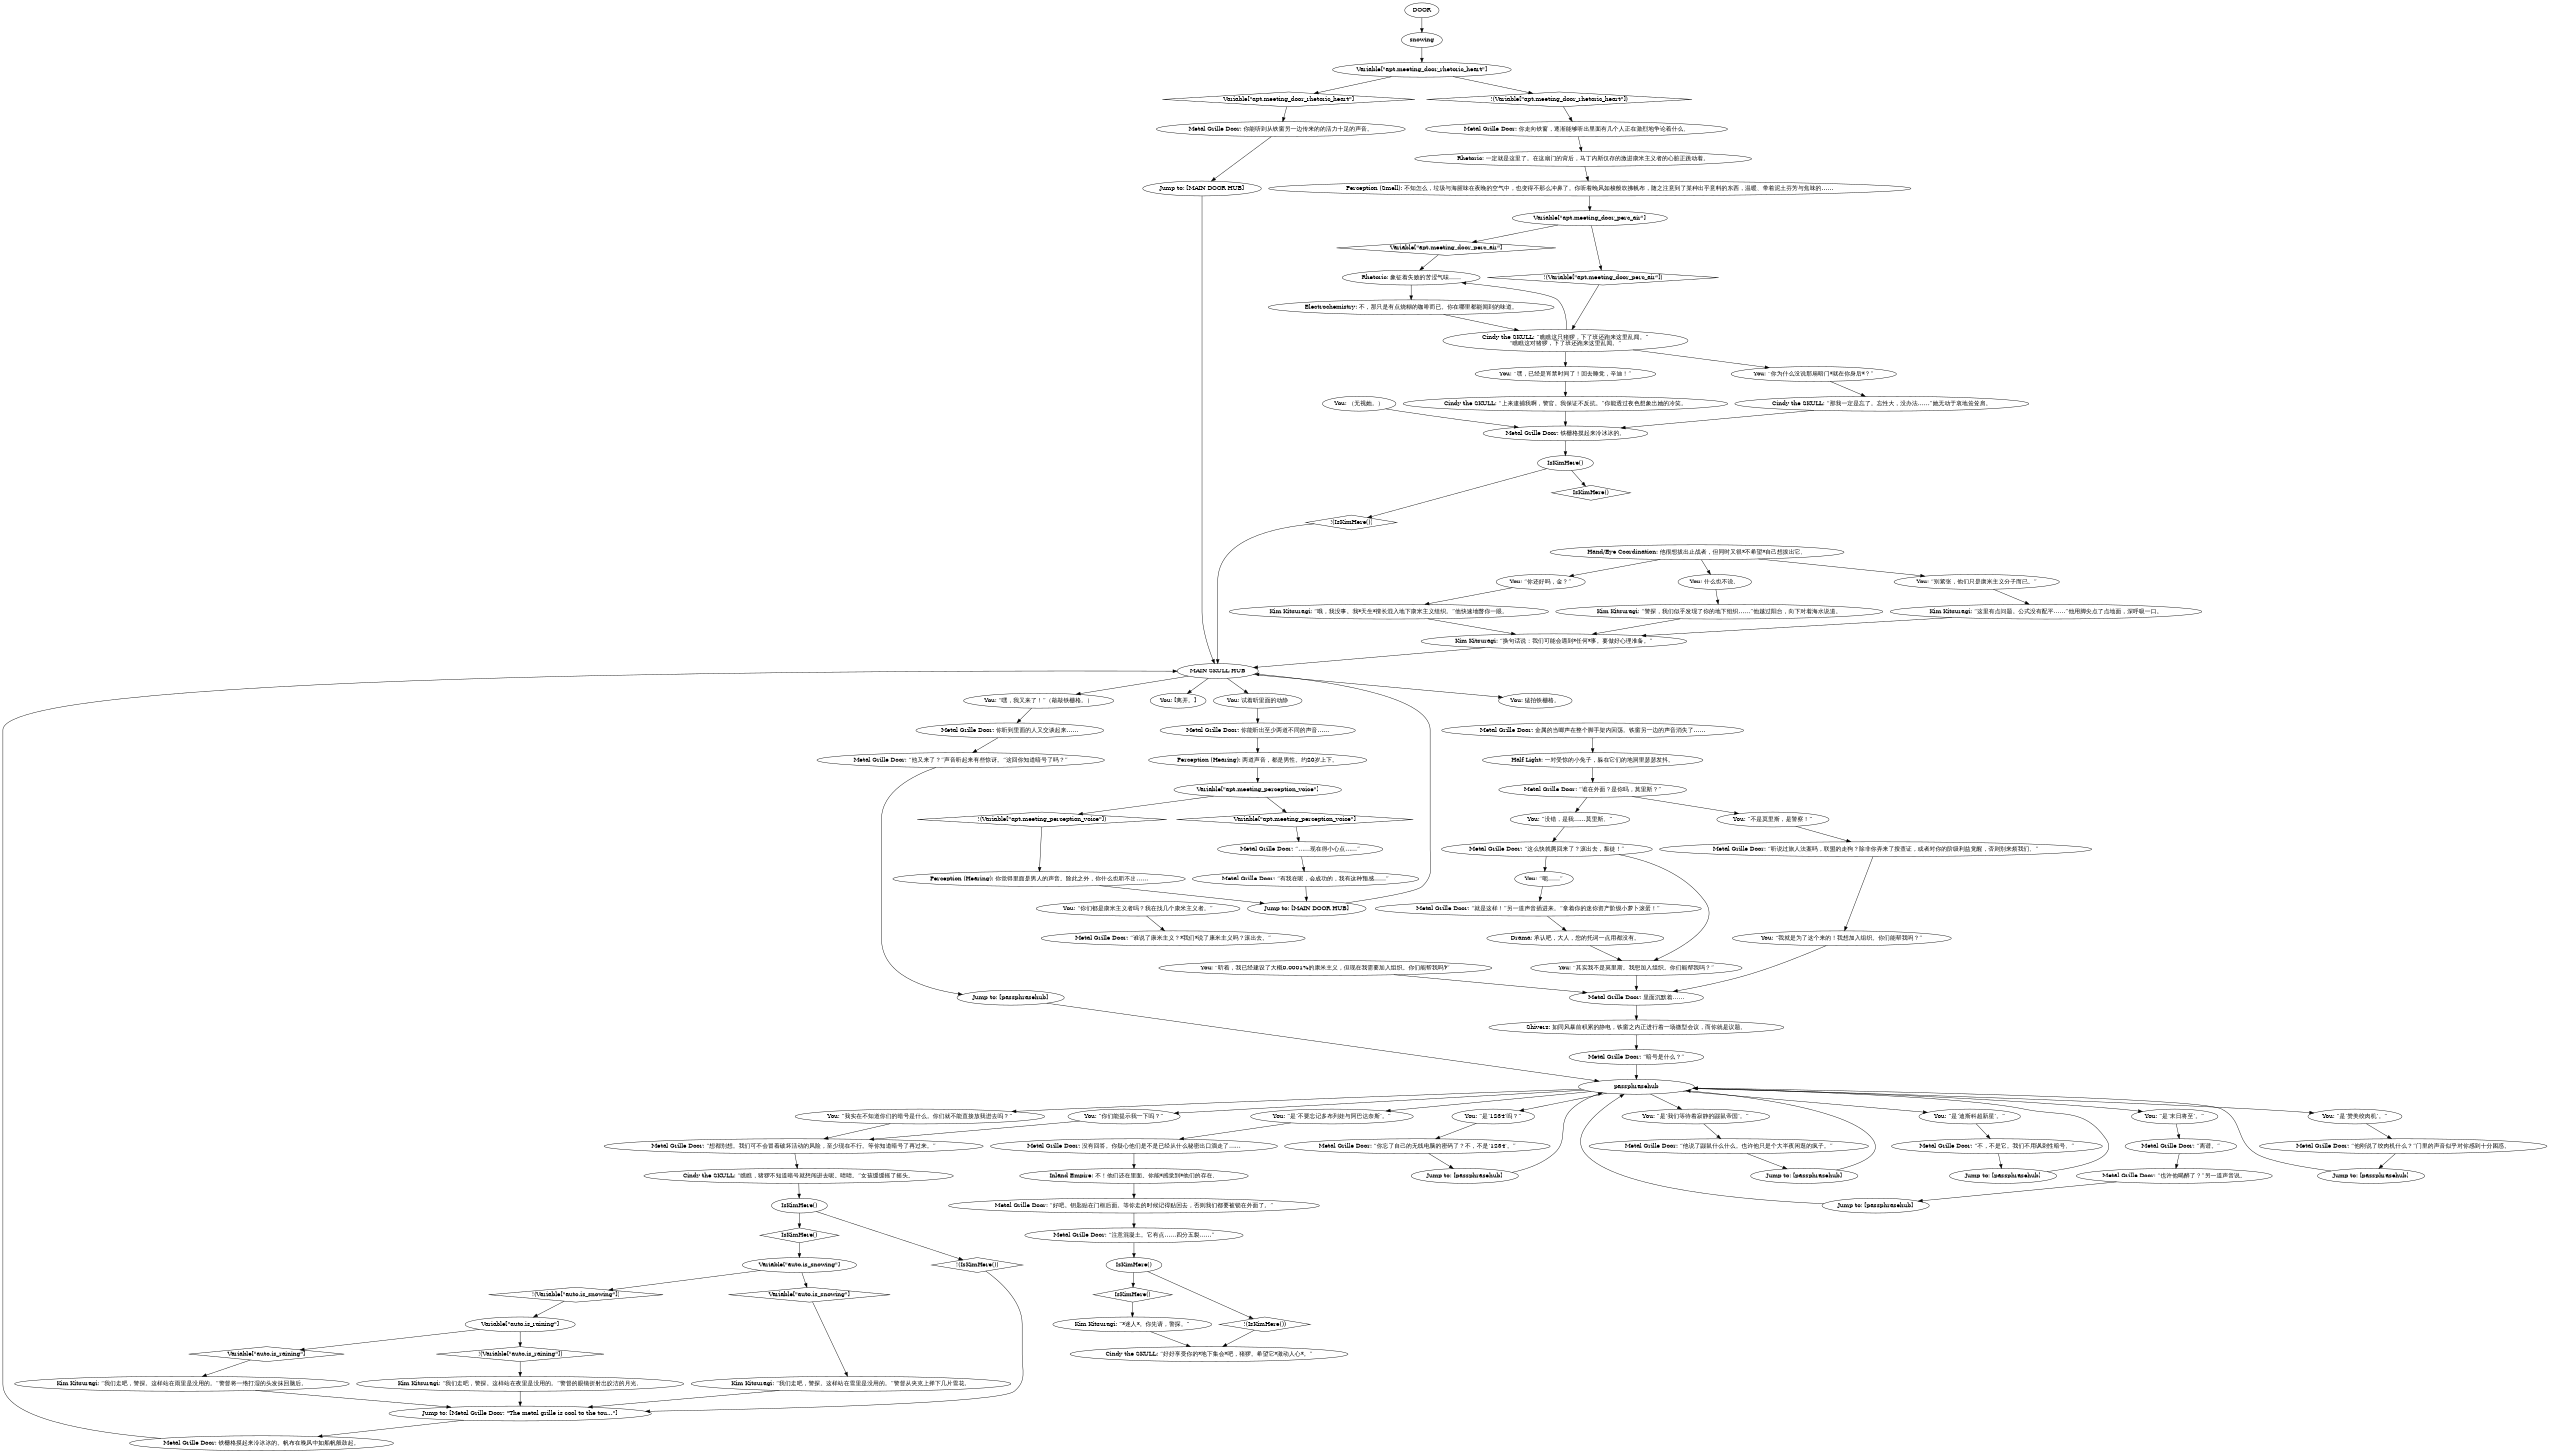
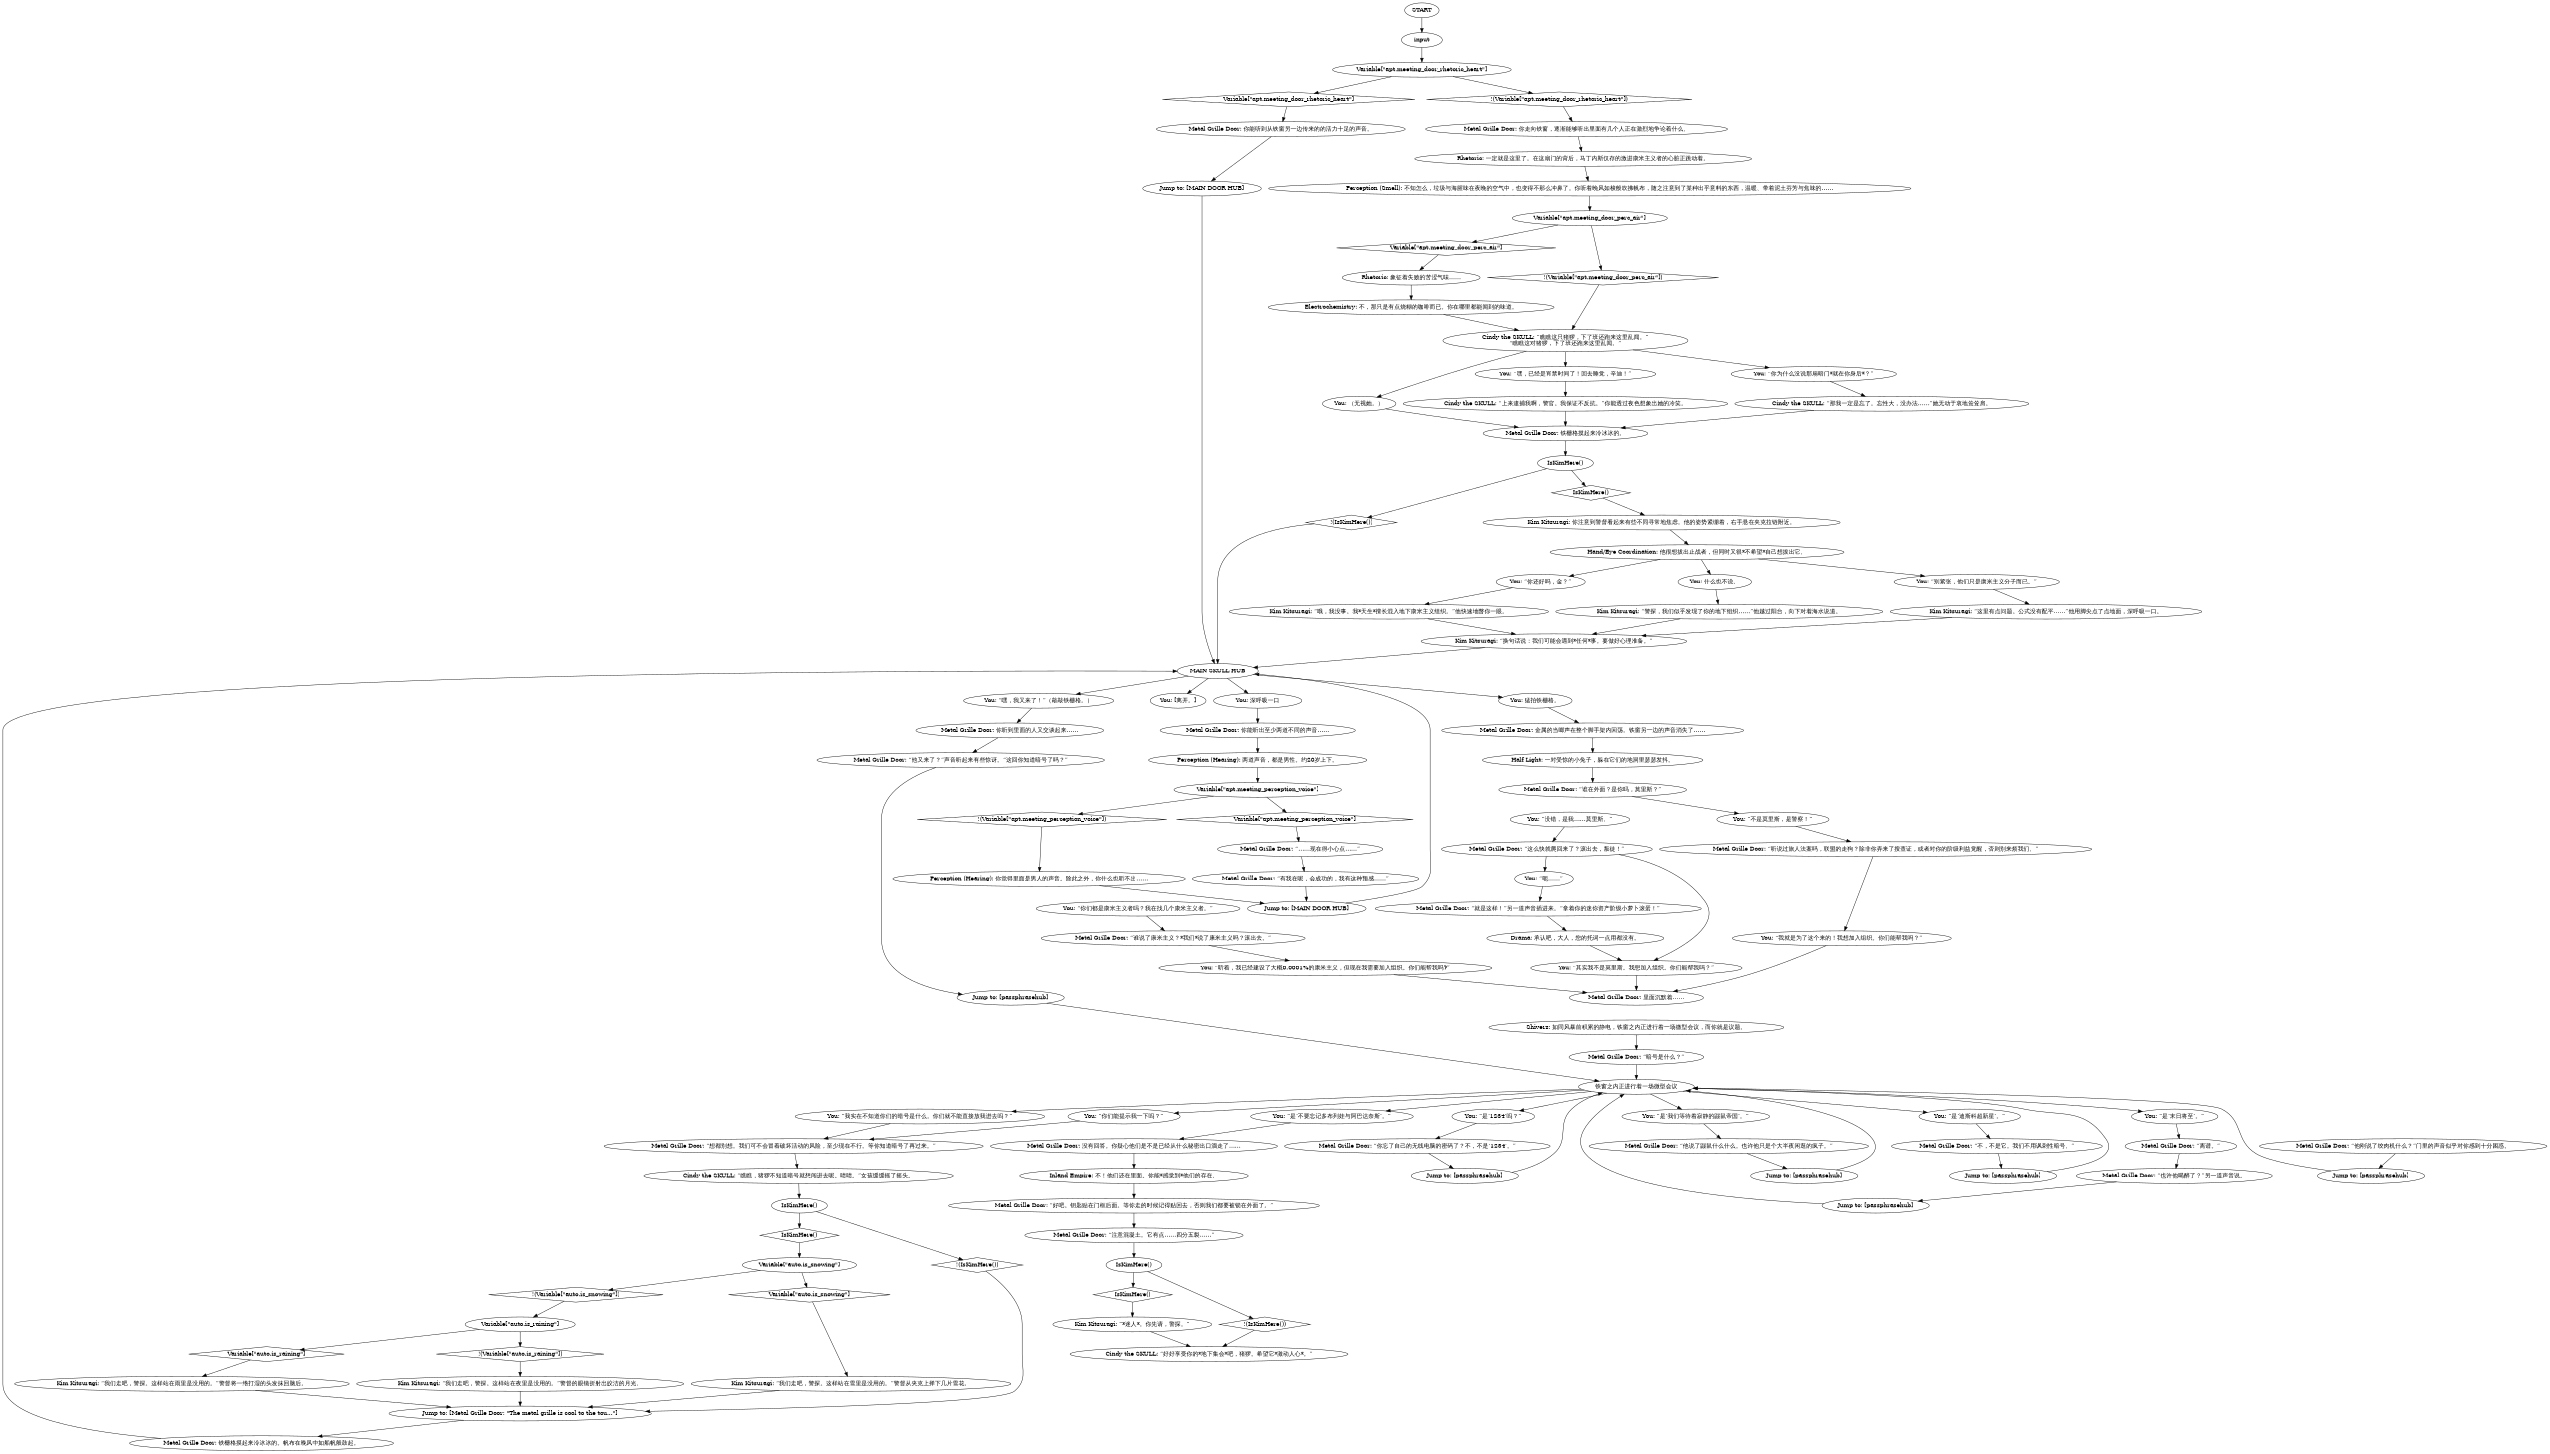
node "DOOR": label "DOOR" -> "START"
node "snowing": label "snowing" -> "input"
edge "Cindy the SKULL: “瞧瞧这只猪猡，下了班还跑来这里乱闻。” “瞧瞧这对猪猡，下了班还跑来这里乱闻。”" -> "Rhetoric: 象征着失败的苦涩气味……": now "Cindy the SKULL: “瞧瞧这只猪猡，下了班还跑来这里乱闻。” “瞧瞧这对猪猡，下了班还跑来这里乱闻。”" -> "You: （无视她。）"
node "Kim Kitsuragi: 你注意到警督看起来有些不同寻常地焦虑。他的姿势紧绷着，右手悬在夹克拉链附近。": added
node "You: 试着听里面的动静": label "You: 试着听里面的动静" -> "You: 深呼吸一口"
edge "You: 猛拍铁栅格。" -> "Metal Grille Door: 金属的当啷声在整个脚手架内回荡。铁窗另一边的声音消失了……": added
edge "Metal Grille Door: “谁在外面？是你吗，莫里斯？”" -> "You: “没错，是我……莫里斯。”": removed
edge "Metal Grille Door: “谁说了康米主义？*我们*说了康米主义吗？滚出去。”" -> "You: “听着，我已经建设了大概0.0001%的康米主义，但现在我需要加入组织。你们能帮我吗?”": added
edge "Metal Grille Door: 里面沉默着……" -> "Shivers: 如同风暴前积累的静电，铁窗之内正进行着一场微型会议，而你就是议题。": removed
node "passphrasehub": label "passphrasehub" -> "铁窗之内正进行着一场微型会议"
node "You: “是‘赞美绞肉机’。”": removed
